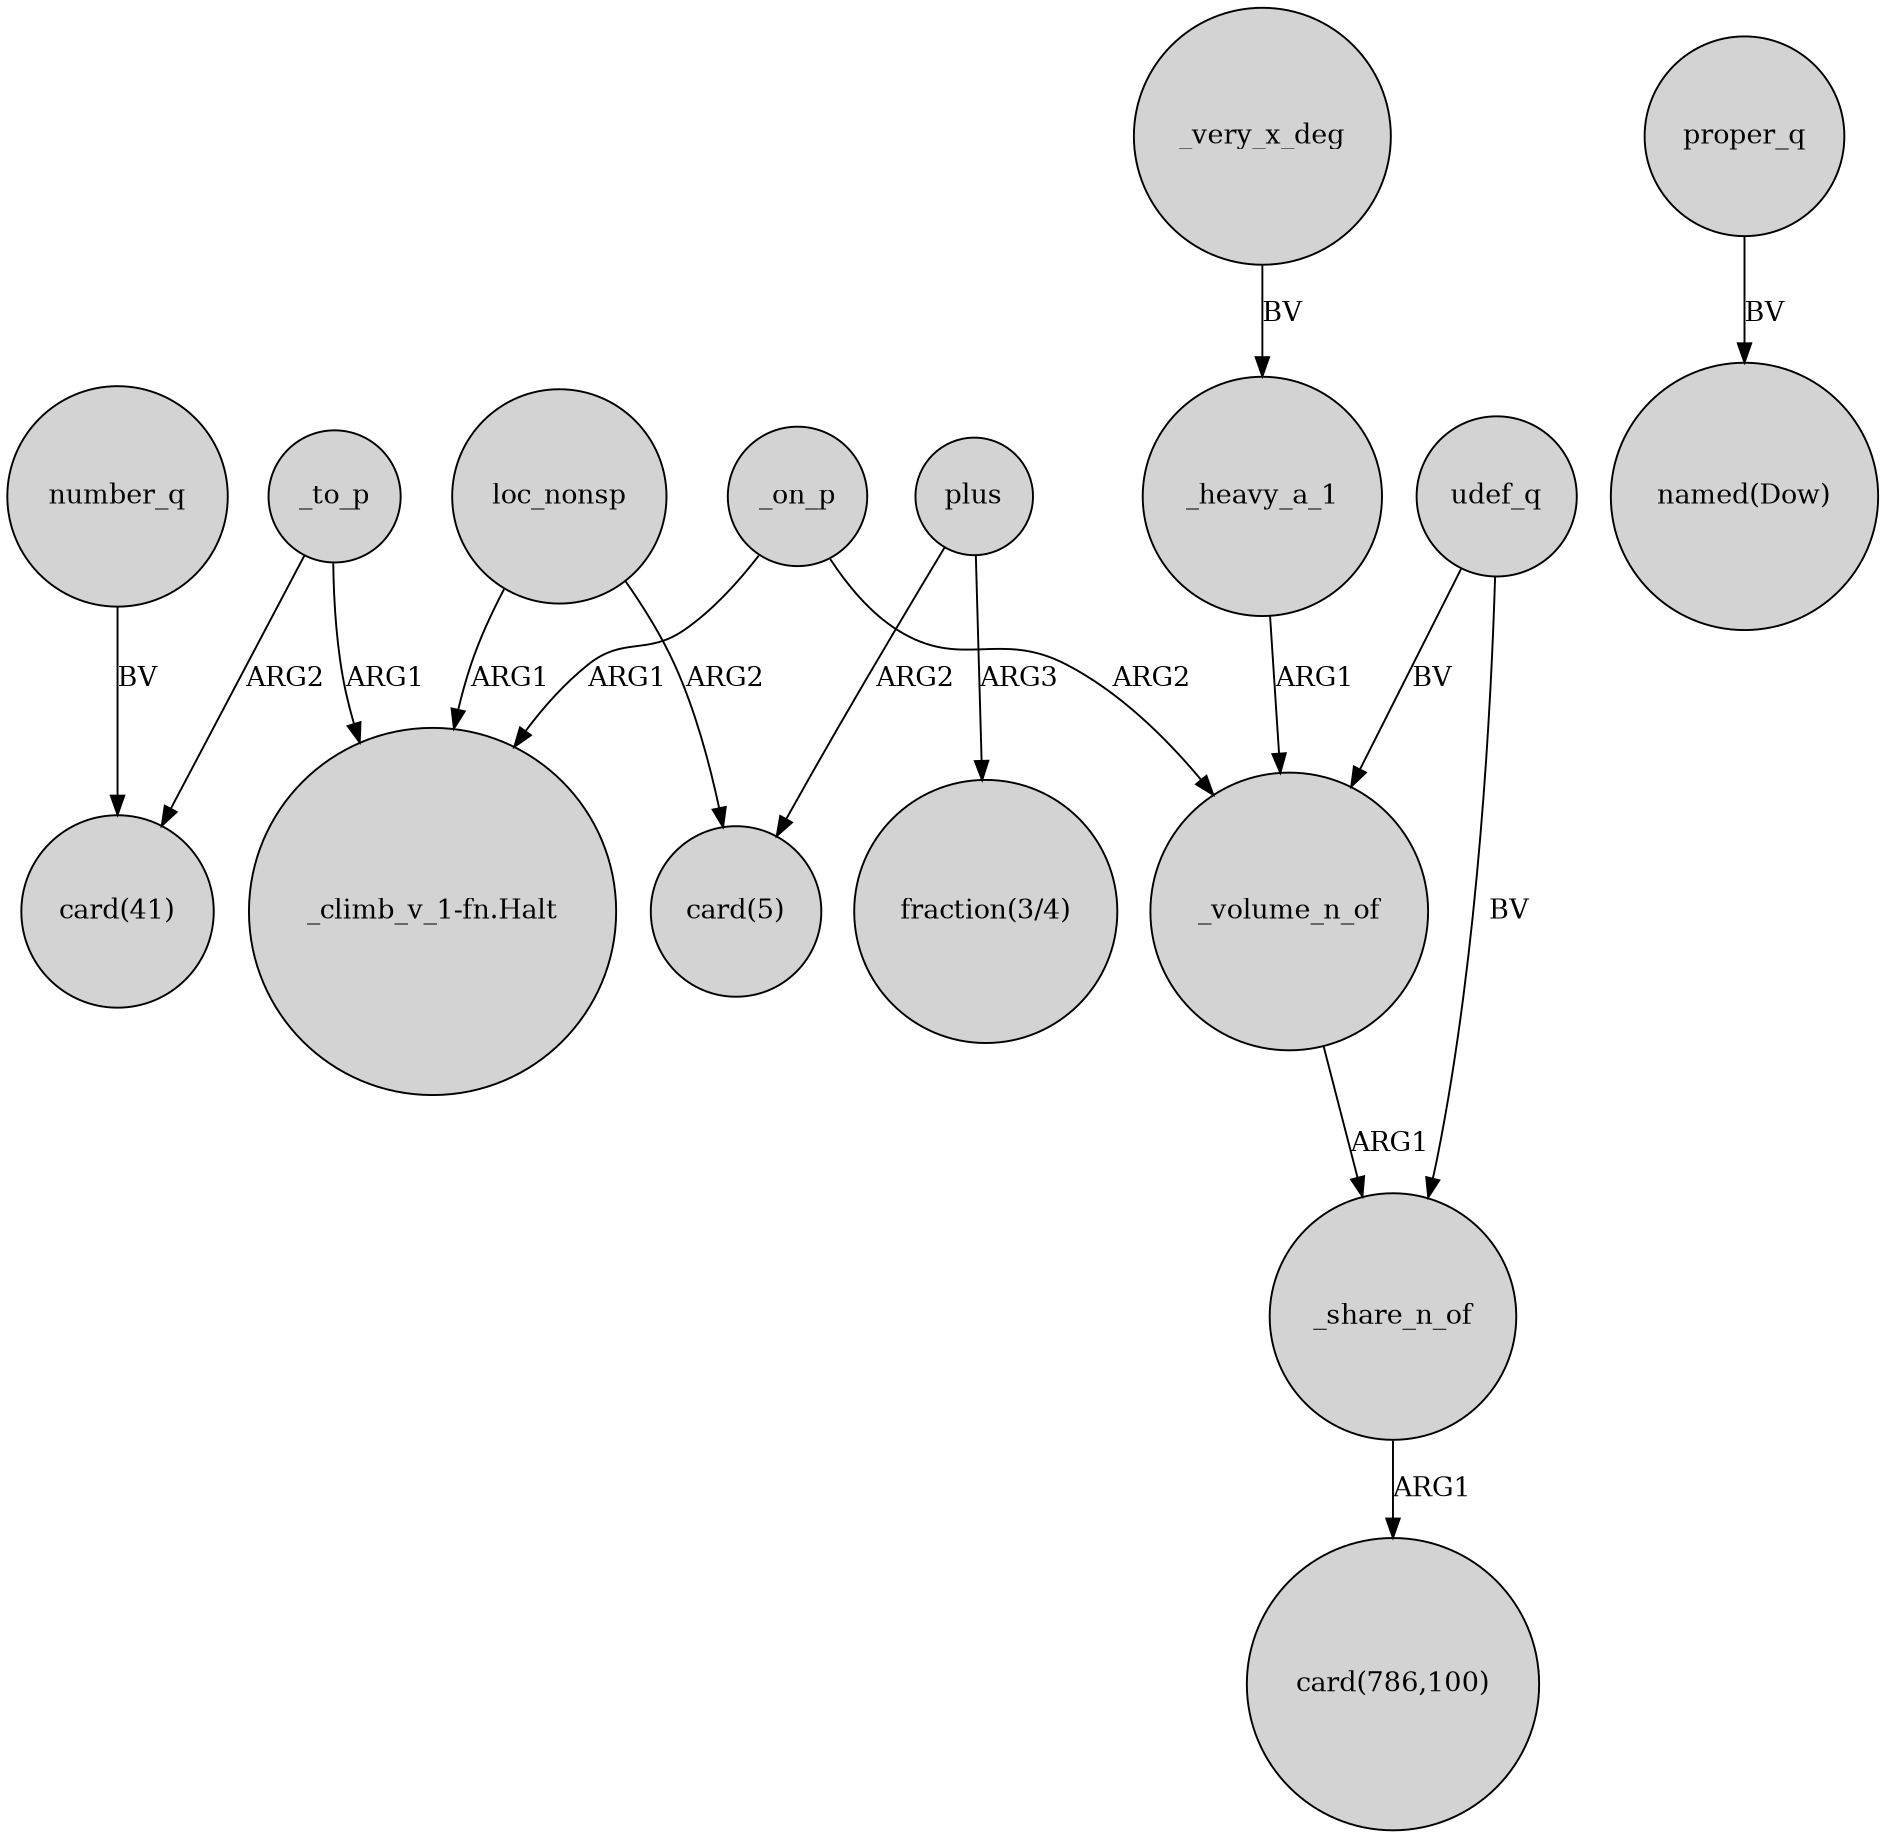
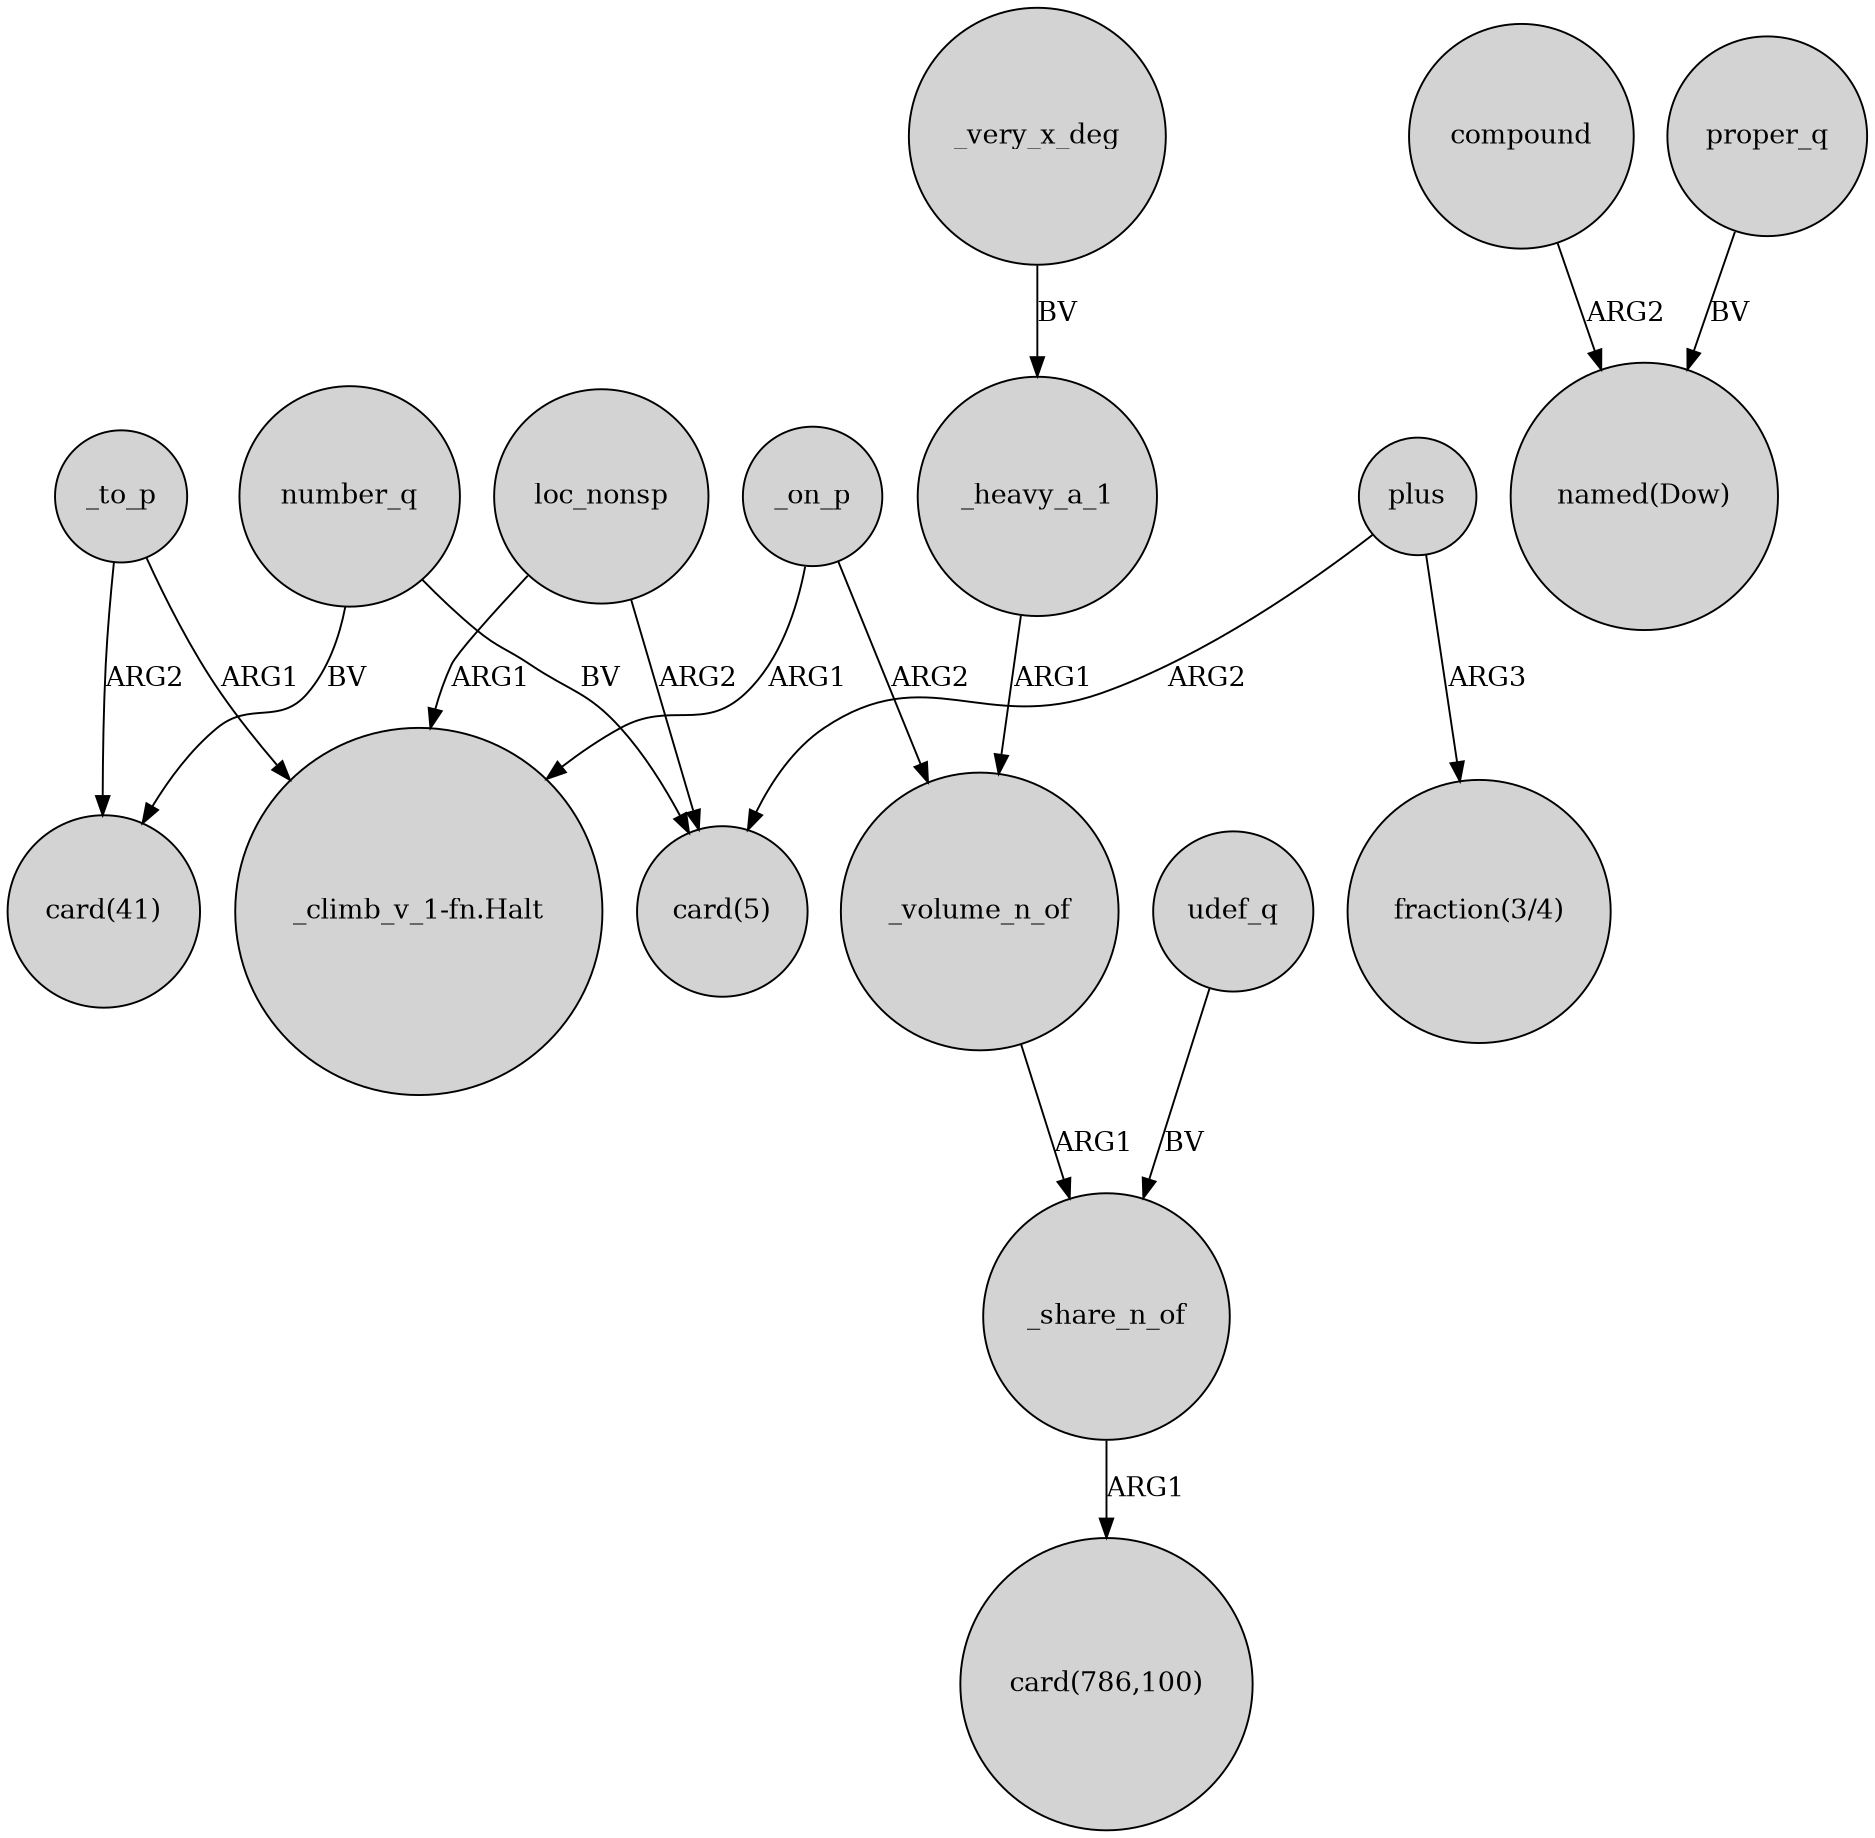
node "compound": added
edge "udef_q" -> "_volume_n_of": removed, label "BV"
edge "number_q" -> "card(5)": added, label "BV"
